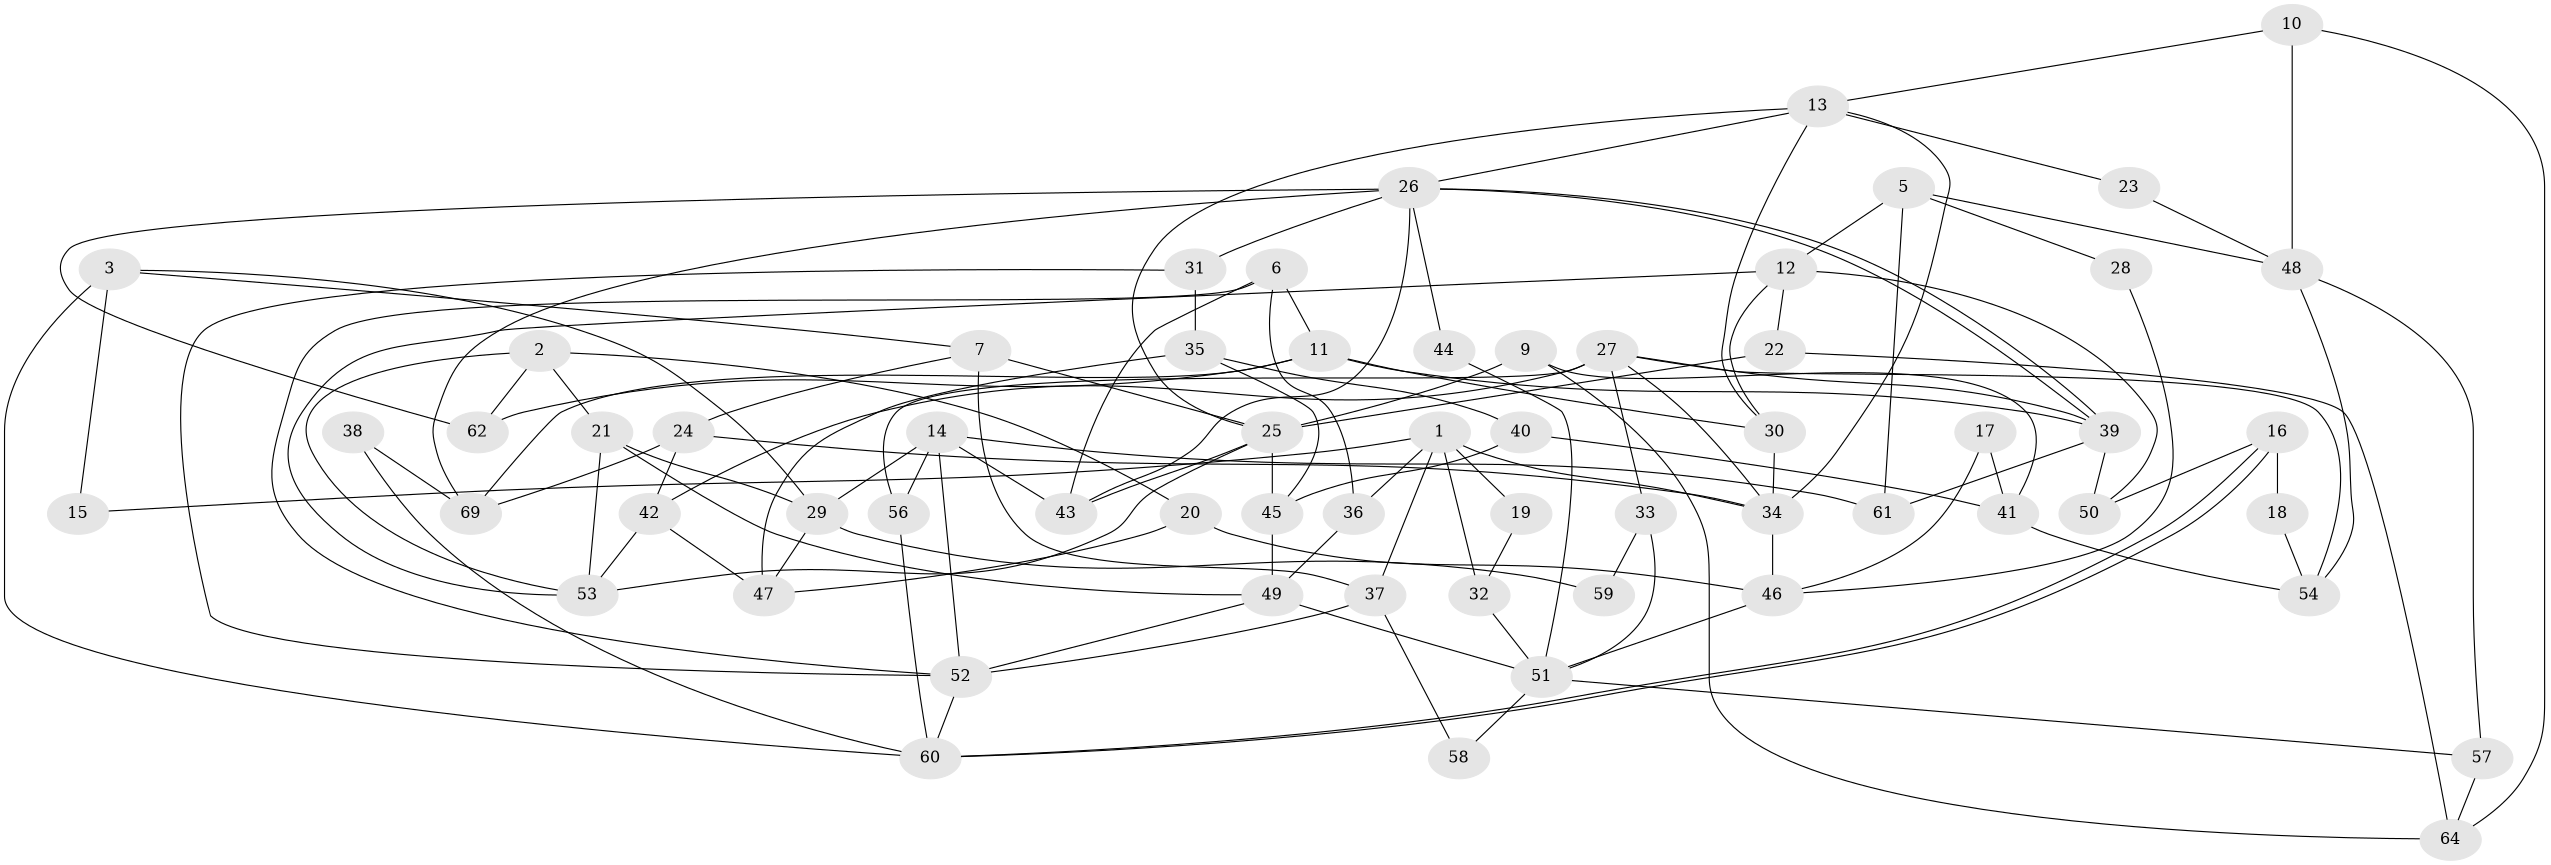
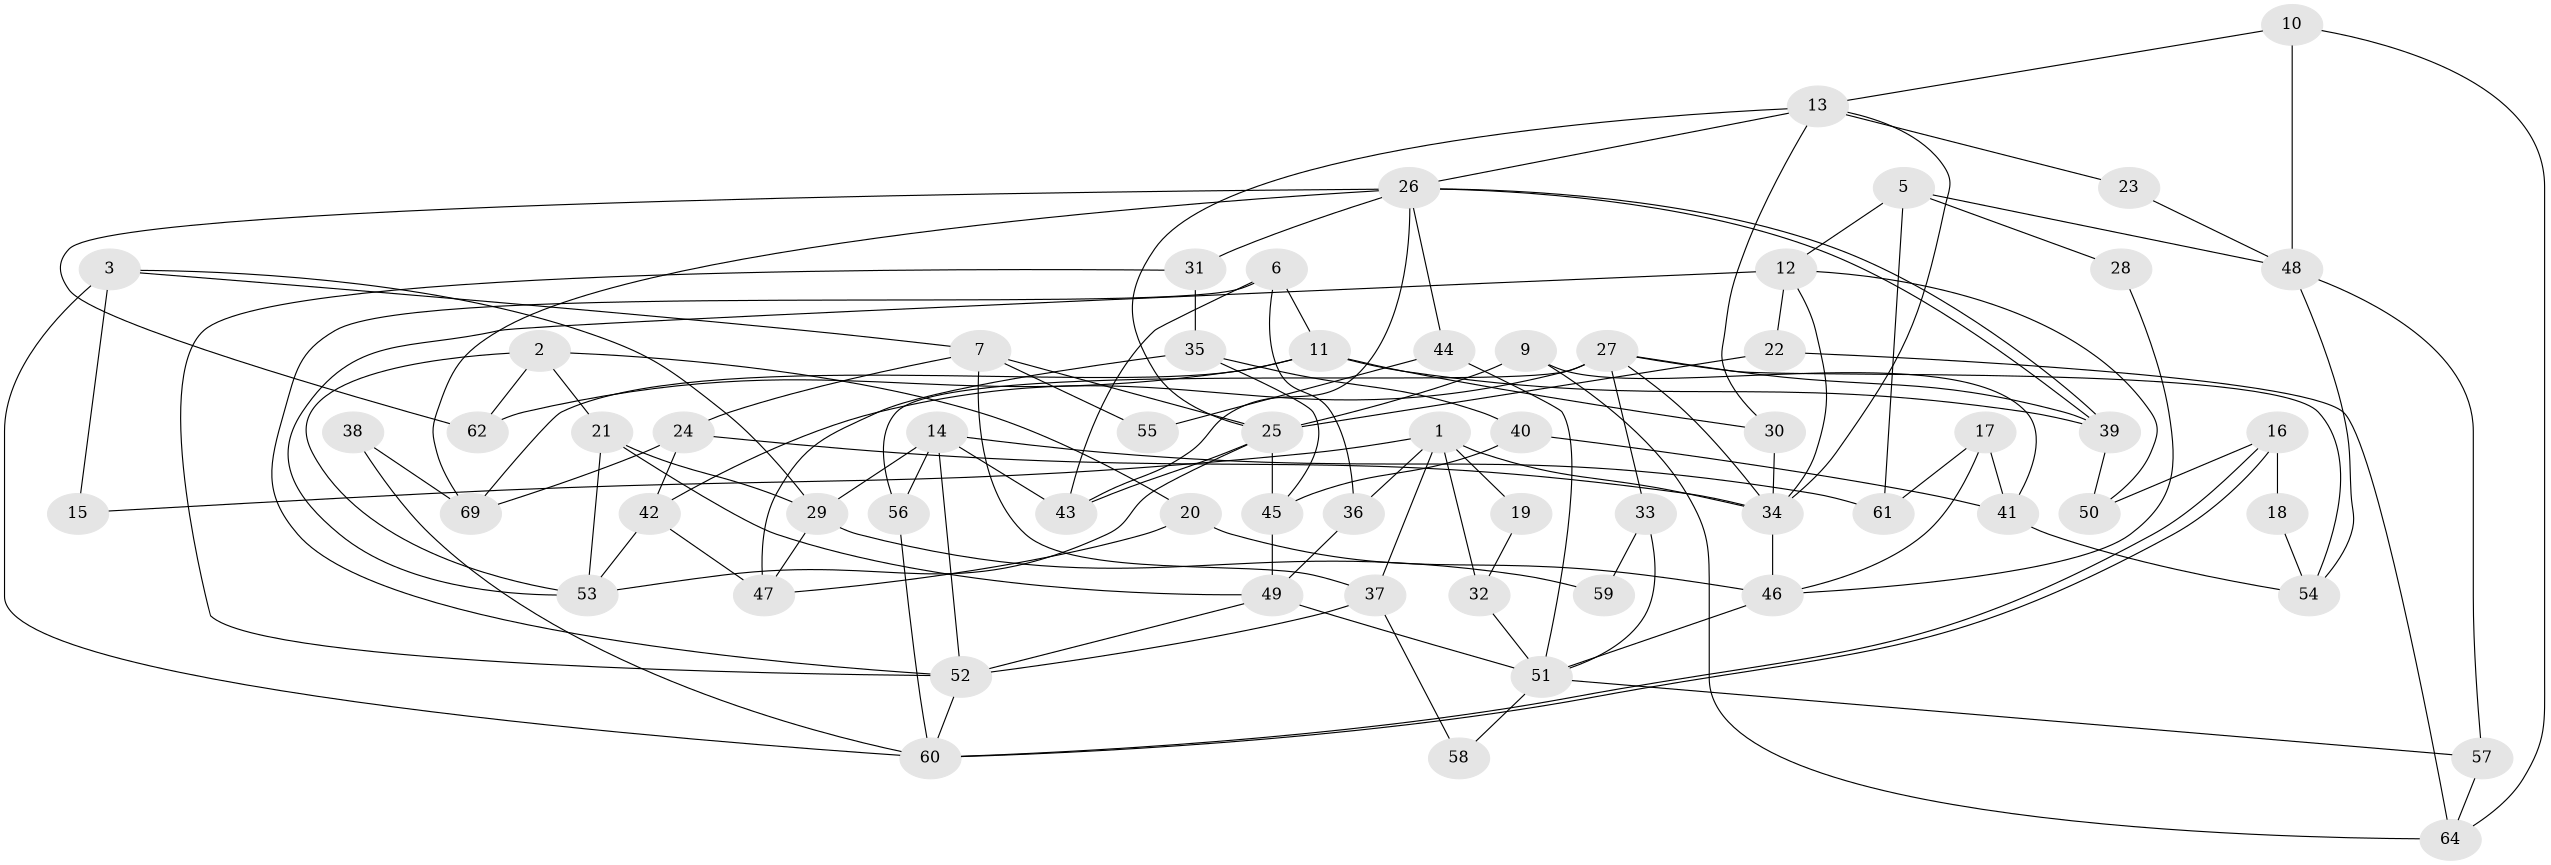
edge "12" -- "30": now "12" -- "34"
node "55": added
edge "39" -- "61": now "17" -- "61"
